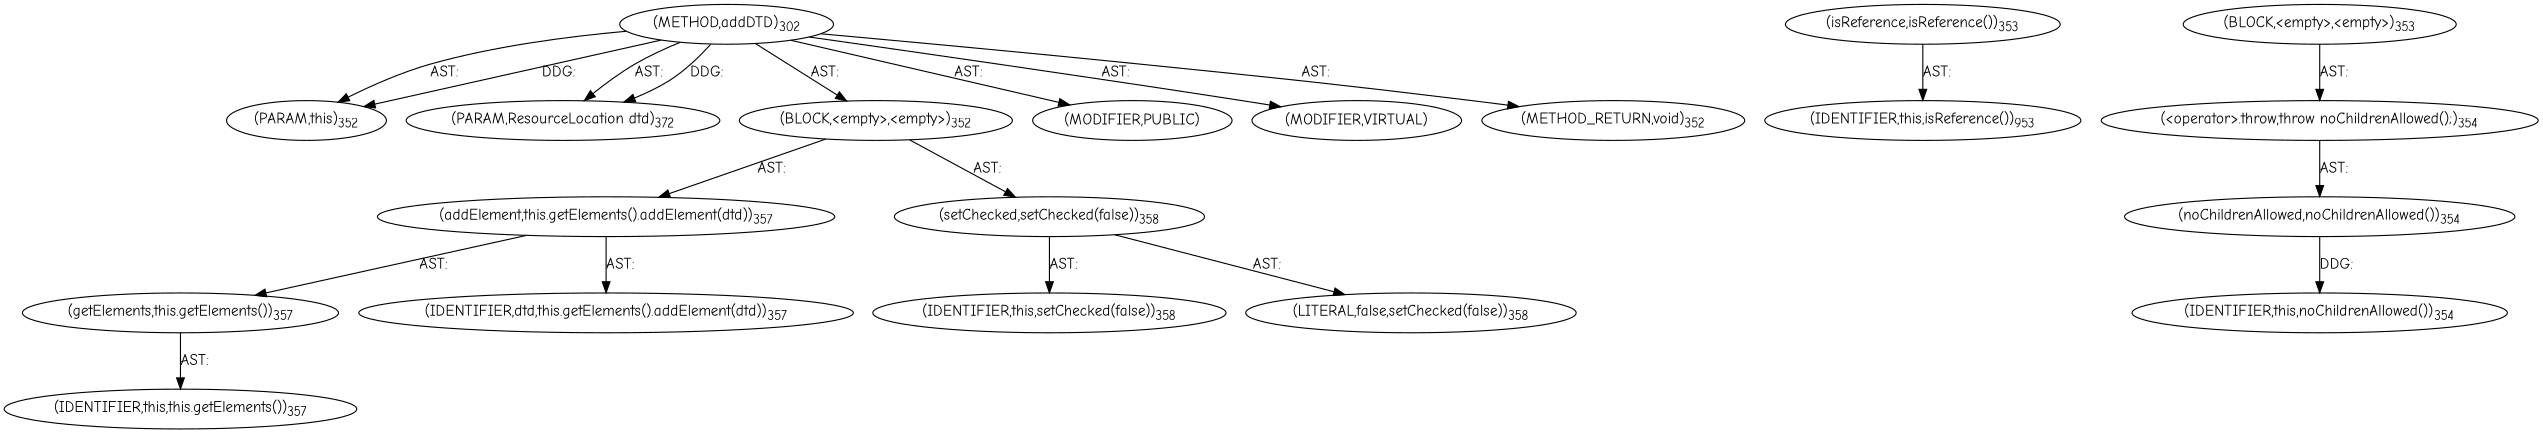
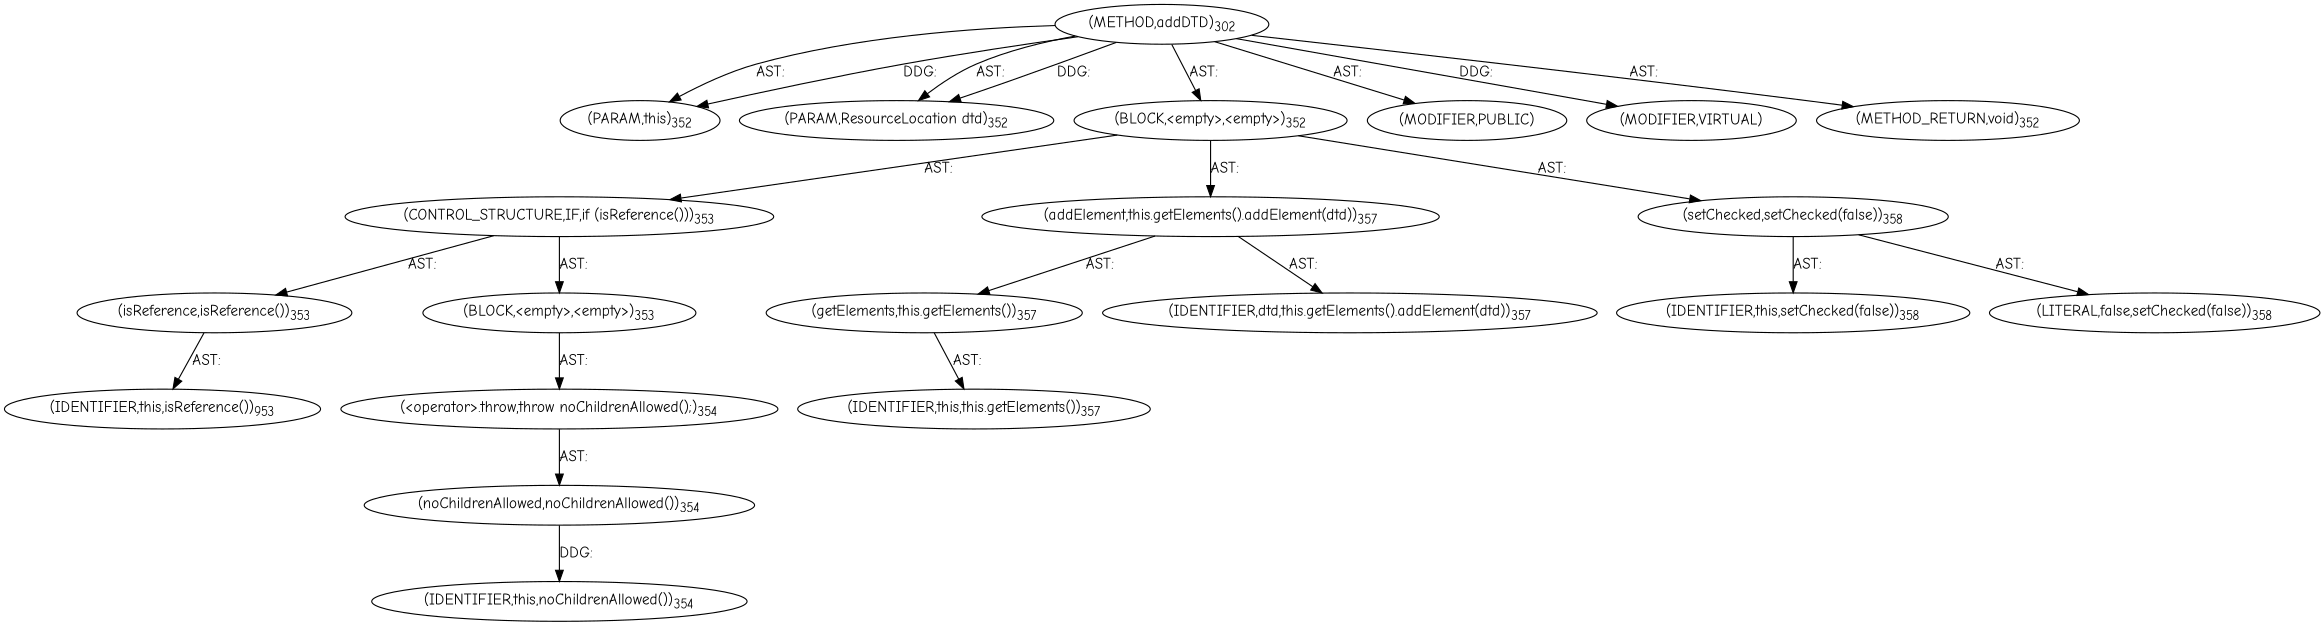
edge "(METHOD,addDTD)" -> "(MODIFIER,VIRTUAL)": label "AST: " -> "DDG: "
node "(PARAM,ResourceLocation dtd)": text "372" -> "352"
node "(CONTROL_STRUCTURE,IF,if (isReference()))": added
